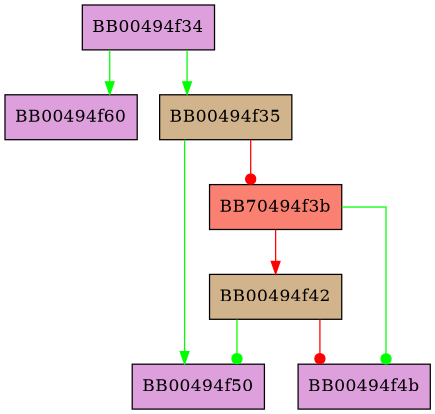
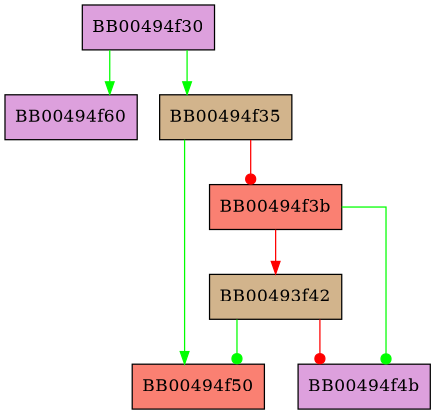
node "BB00494f34": label "BB00494f34" -> "BB00494f30"
node "BB70494f3b": label "BB70494f3b" -> "BB00494f3b"
node "BB00494f42": label "BB00494f42" -> "BB00493f42"
node "BB00494f50": fillcolor plum -> salmon
